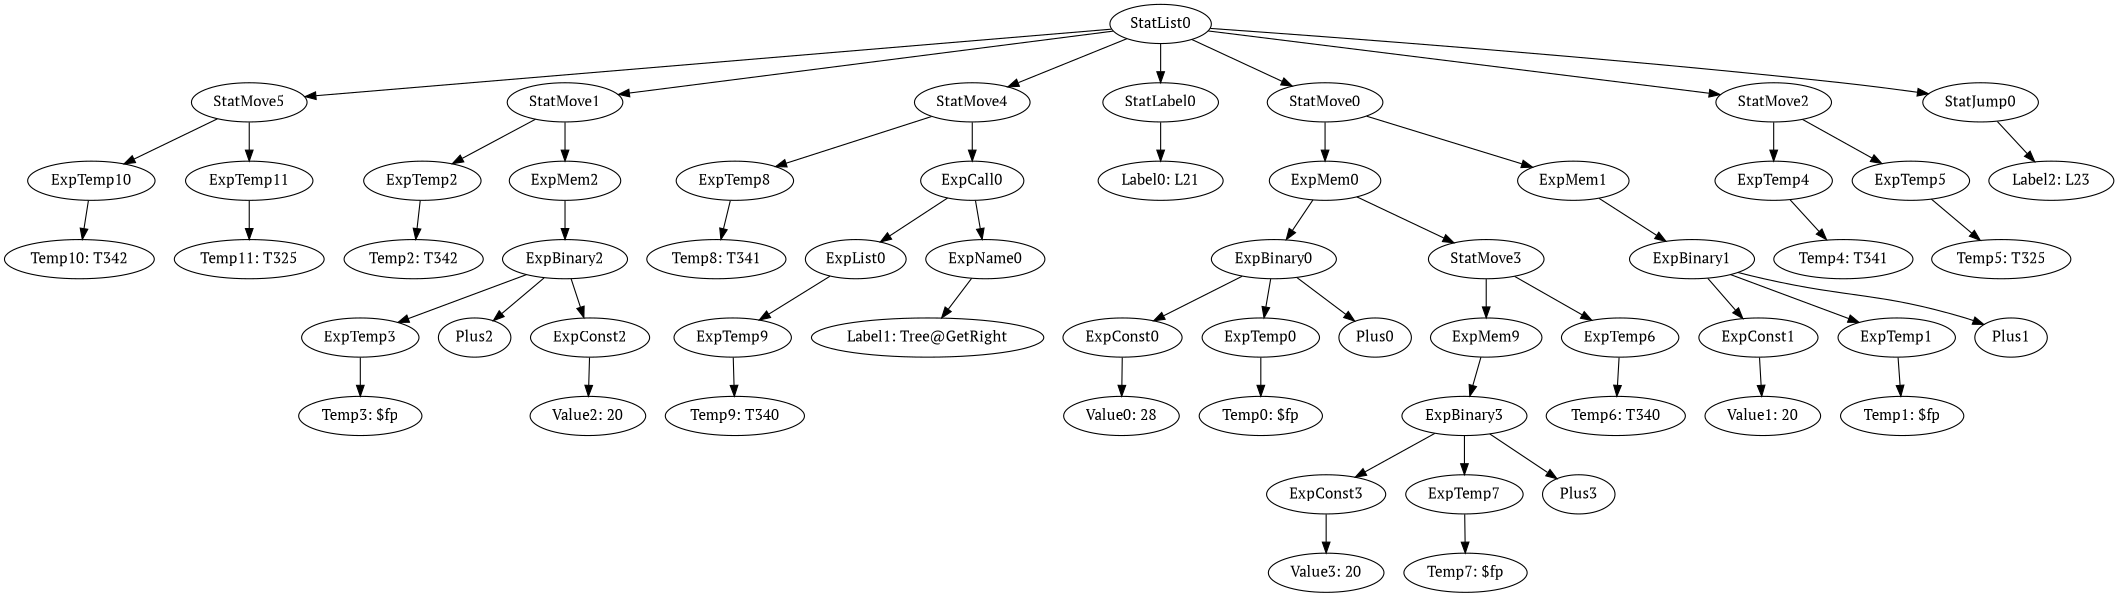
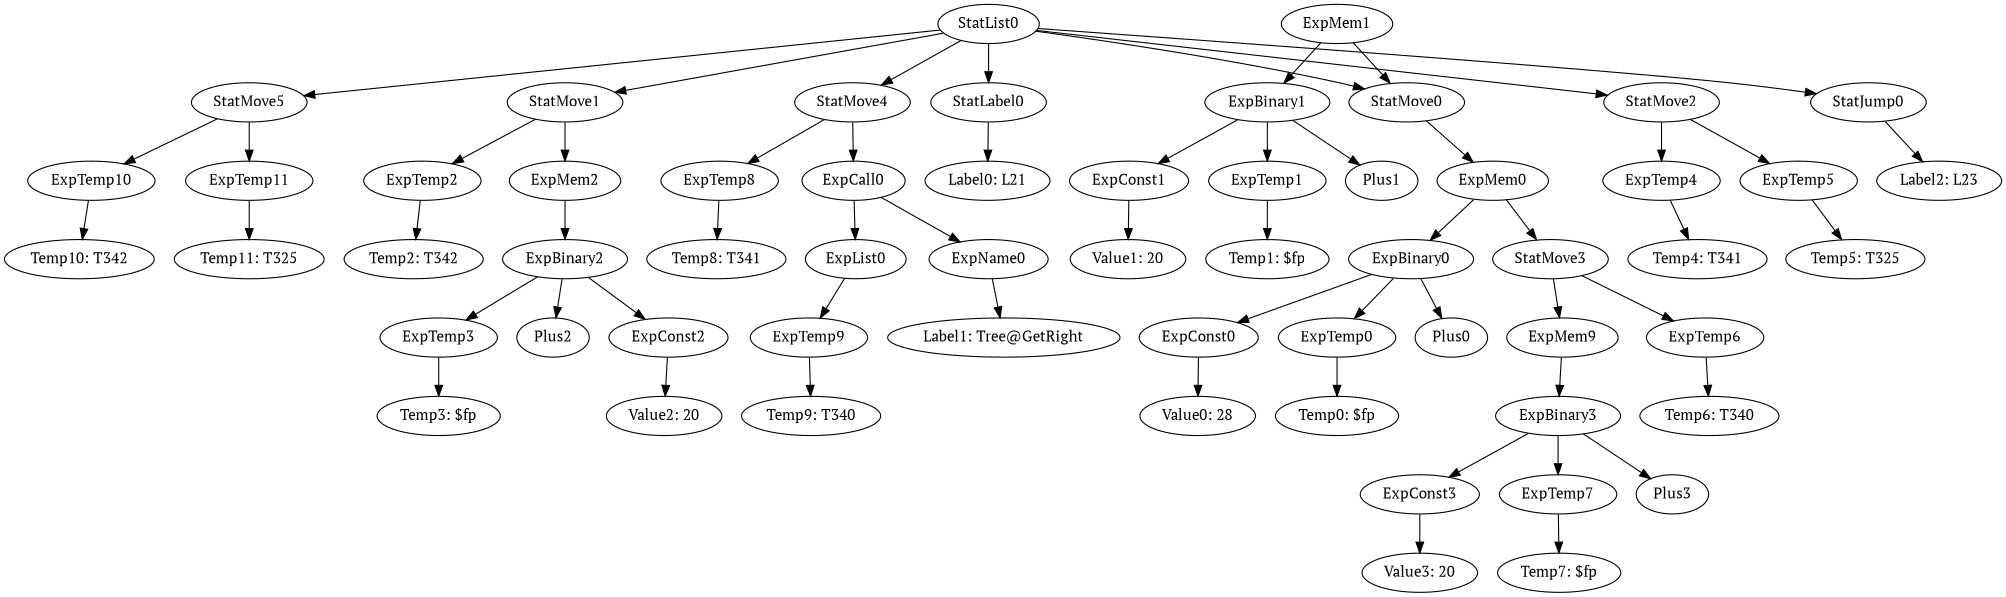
edge "StatMove0" -> "ExpMem1": reversed
